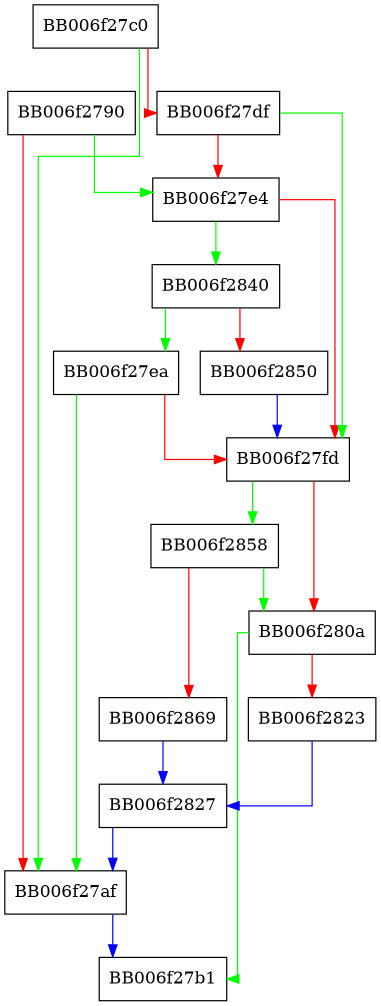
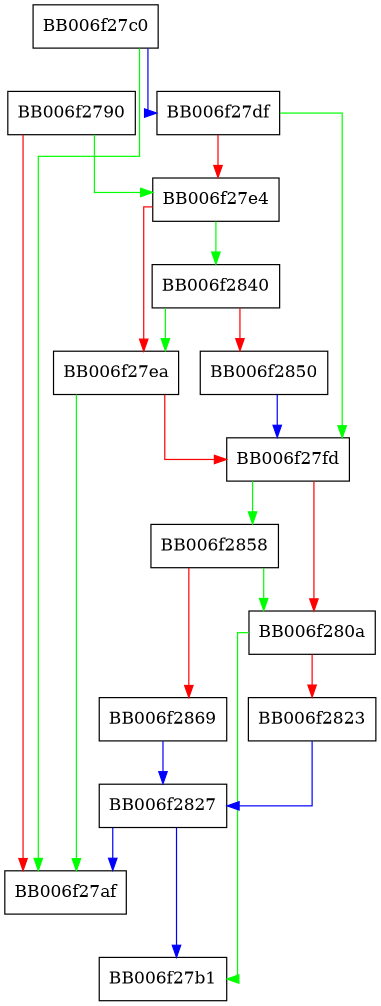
edge "BB006f27c0" -> "BB006f27df": color red -> blue
edge "BB006f27e4" -> "BB006f27fd": now "BB006f27e4" -> "BB006f27ea"
edge "BB006f27af" -> "BB006f27b1": now "BB006f2827" -> "BB006f27b1"
